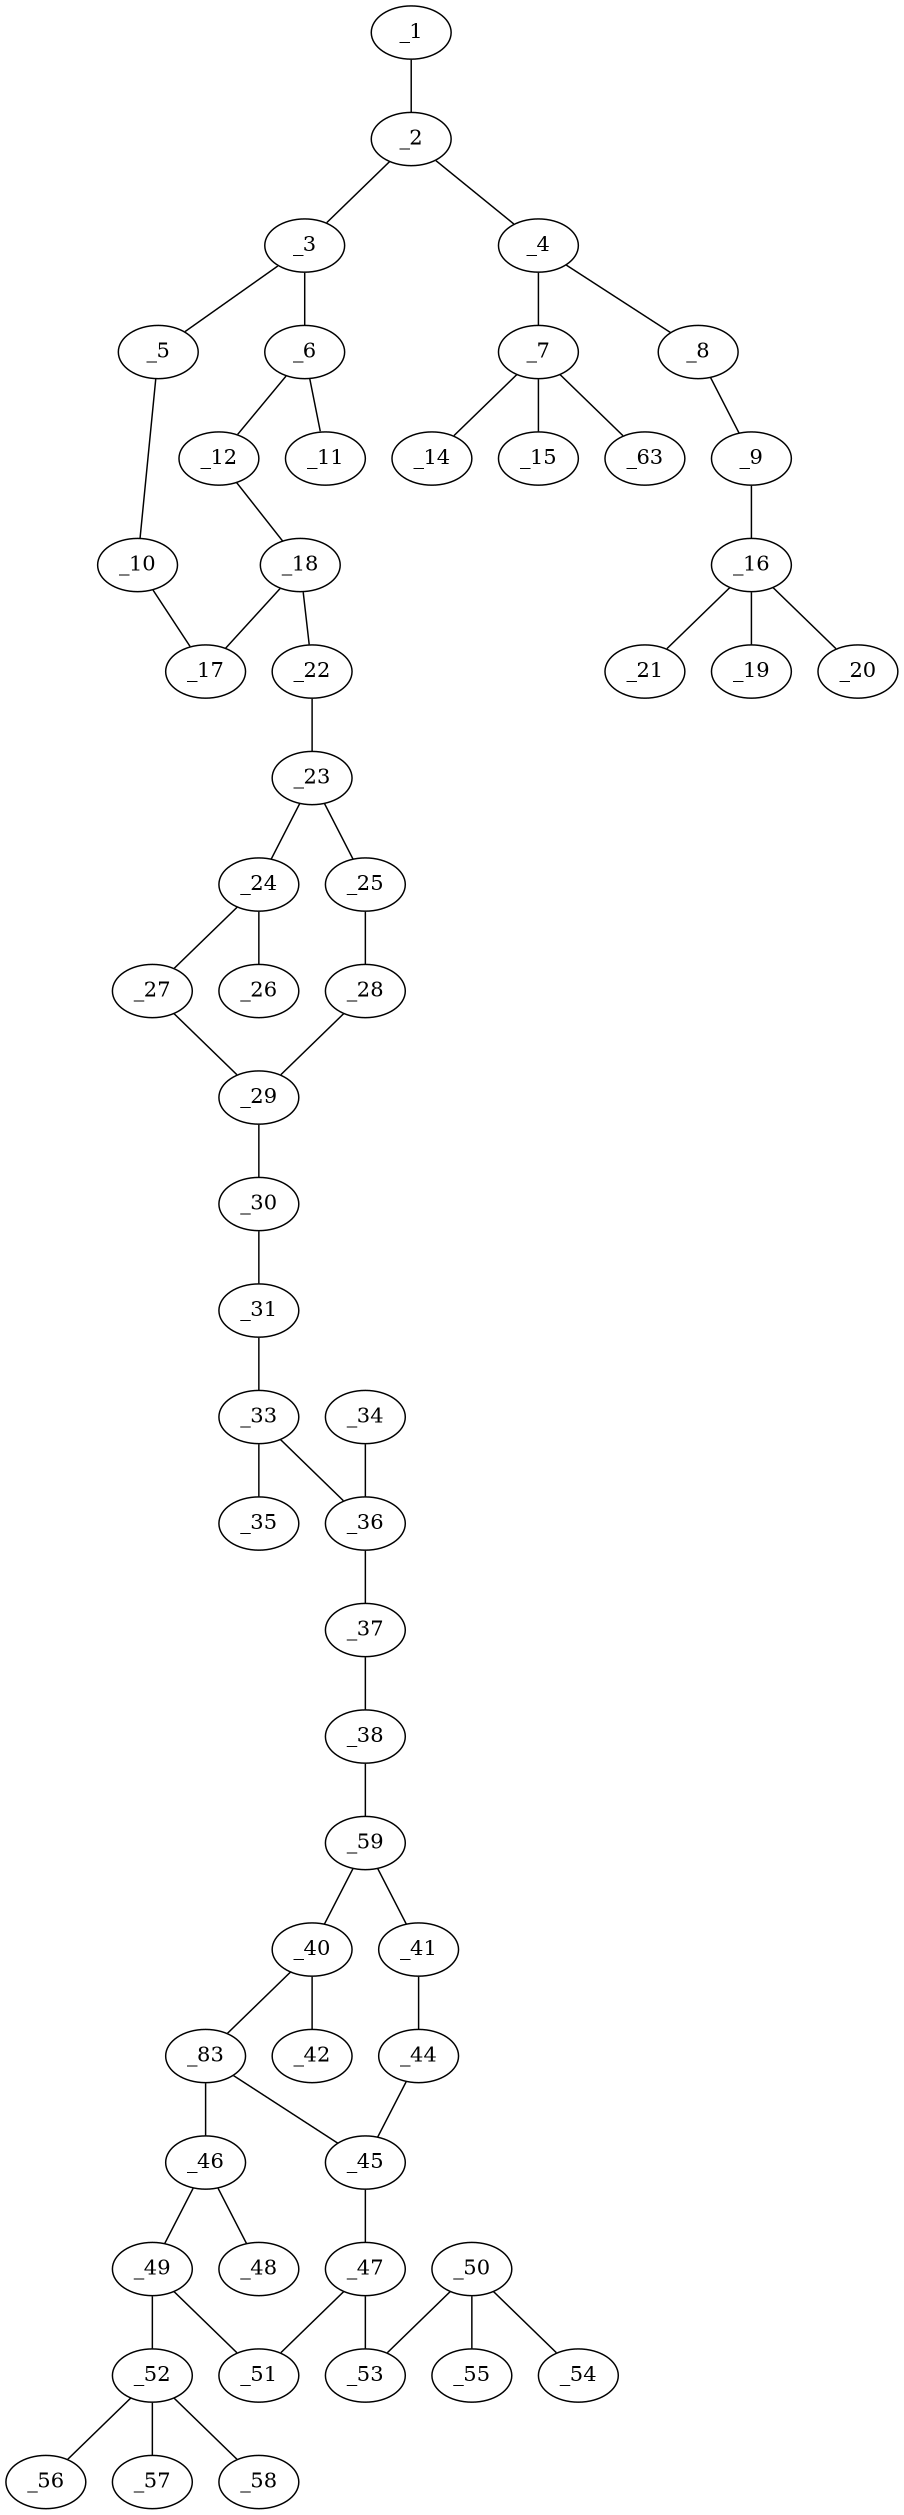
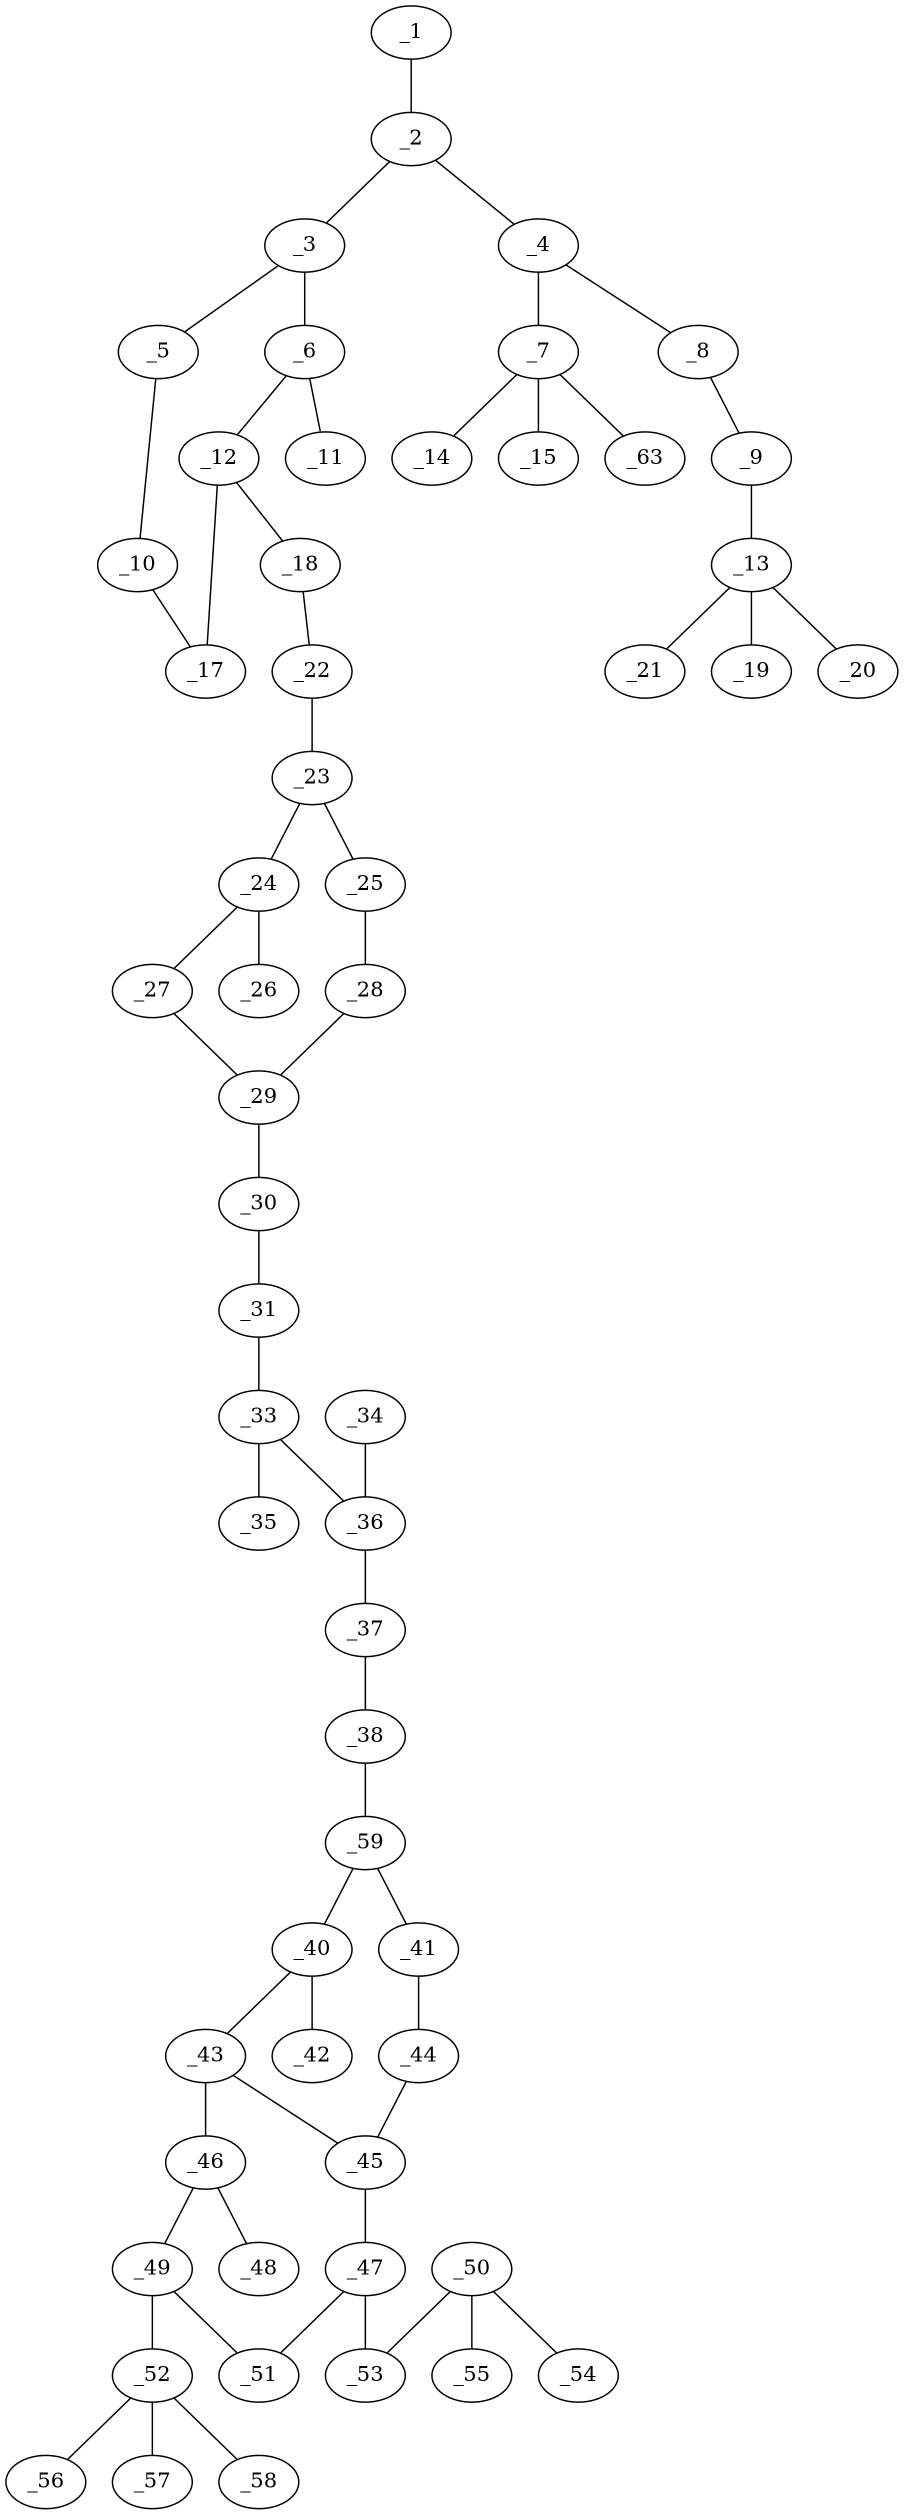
node "_16": label "_16" -> "_13"
edge "_18" -- "_17": now "_12" -- "_17"
node "_83": label "_83" -> "_43"
